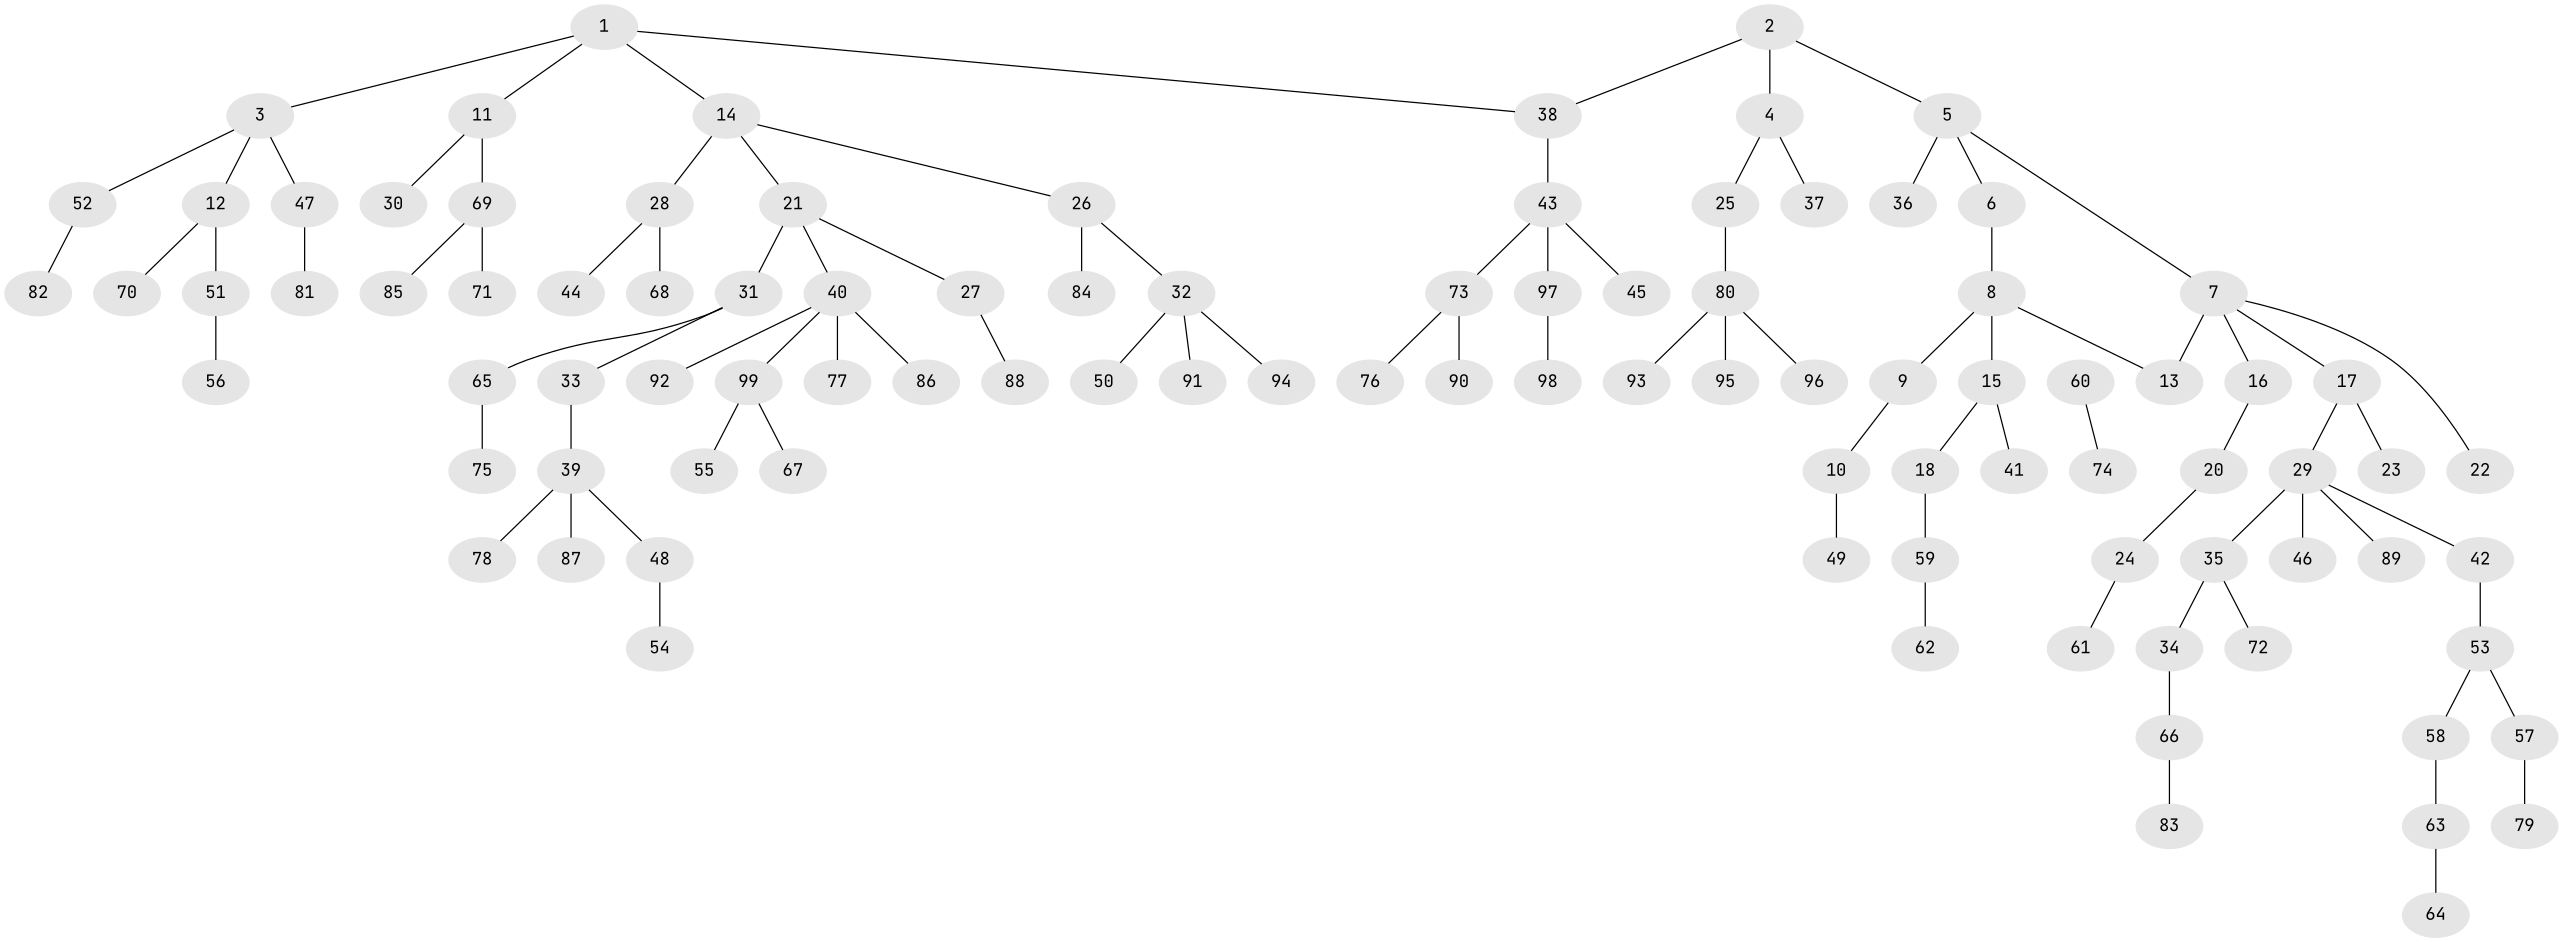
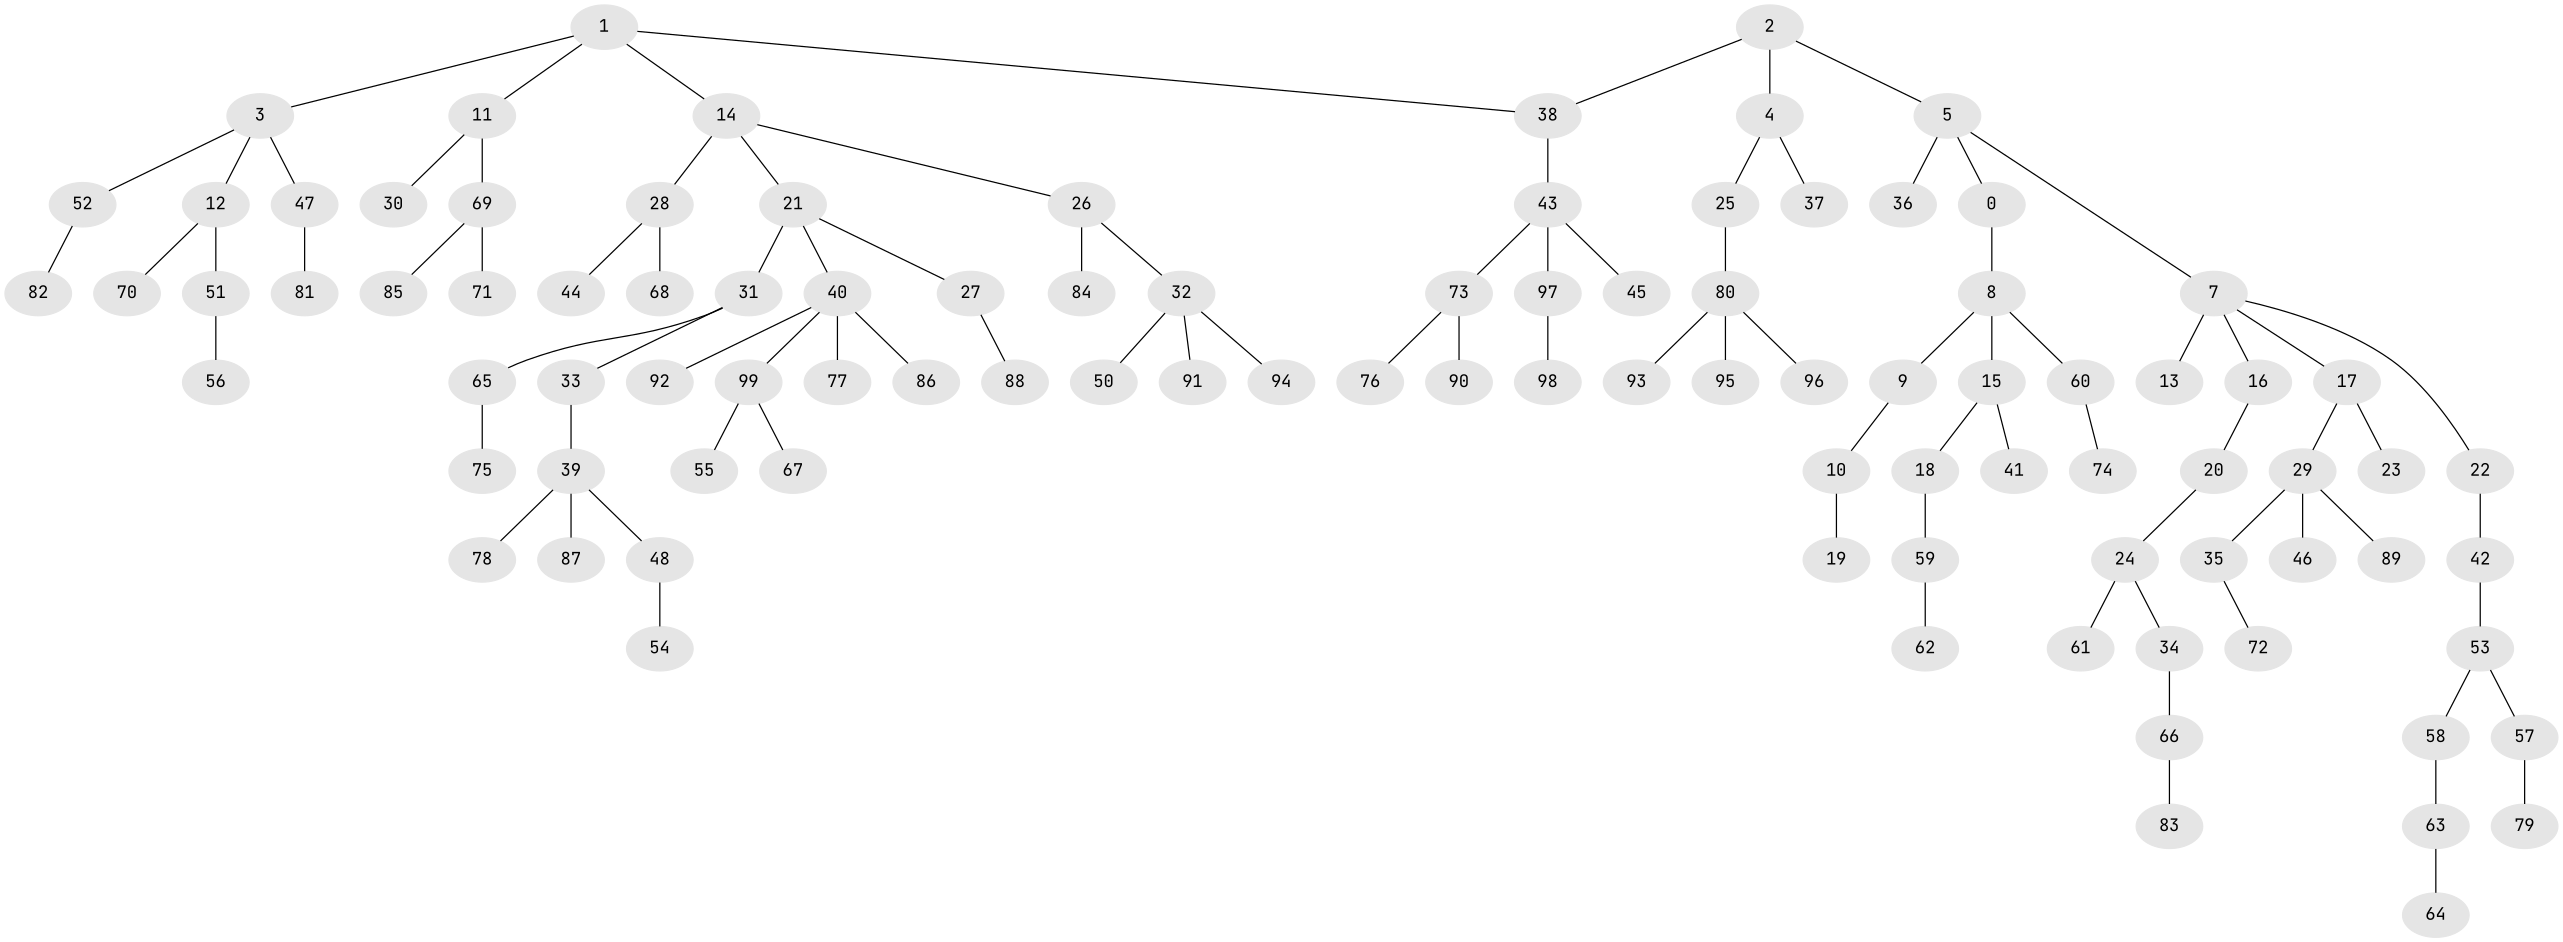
node "6": label "6" -> "0"
edge "8" -- "13": now "8" -- "60"
edge "29" -- "42": now "22" -- "42"
node "49": label "49" -> "19"
edge "35" -- "34": now "24" -- "34"
